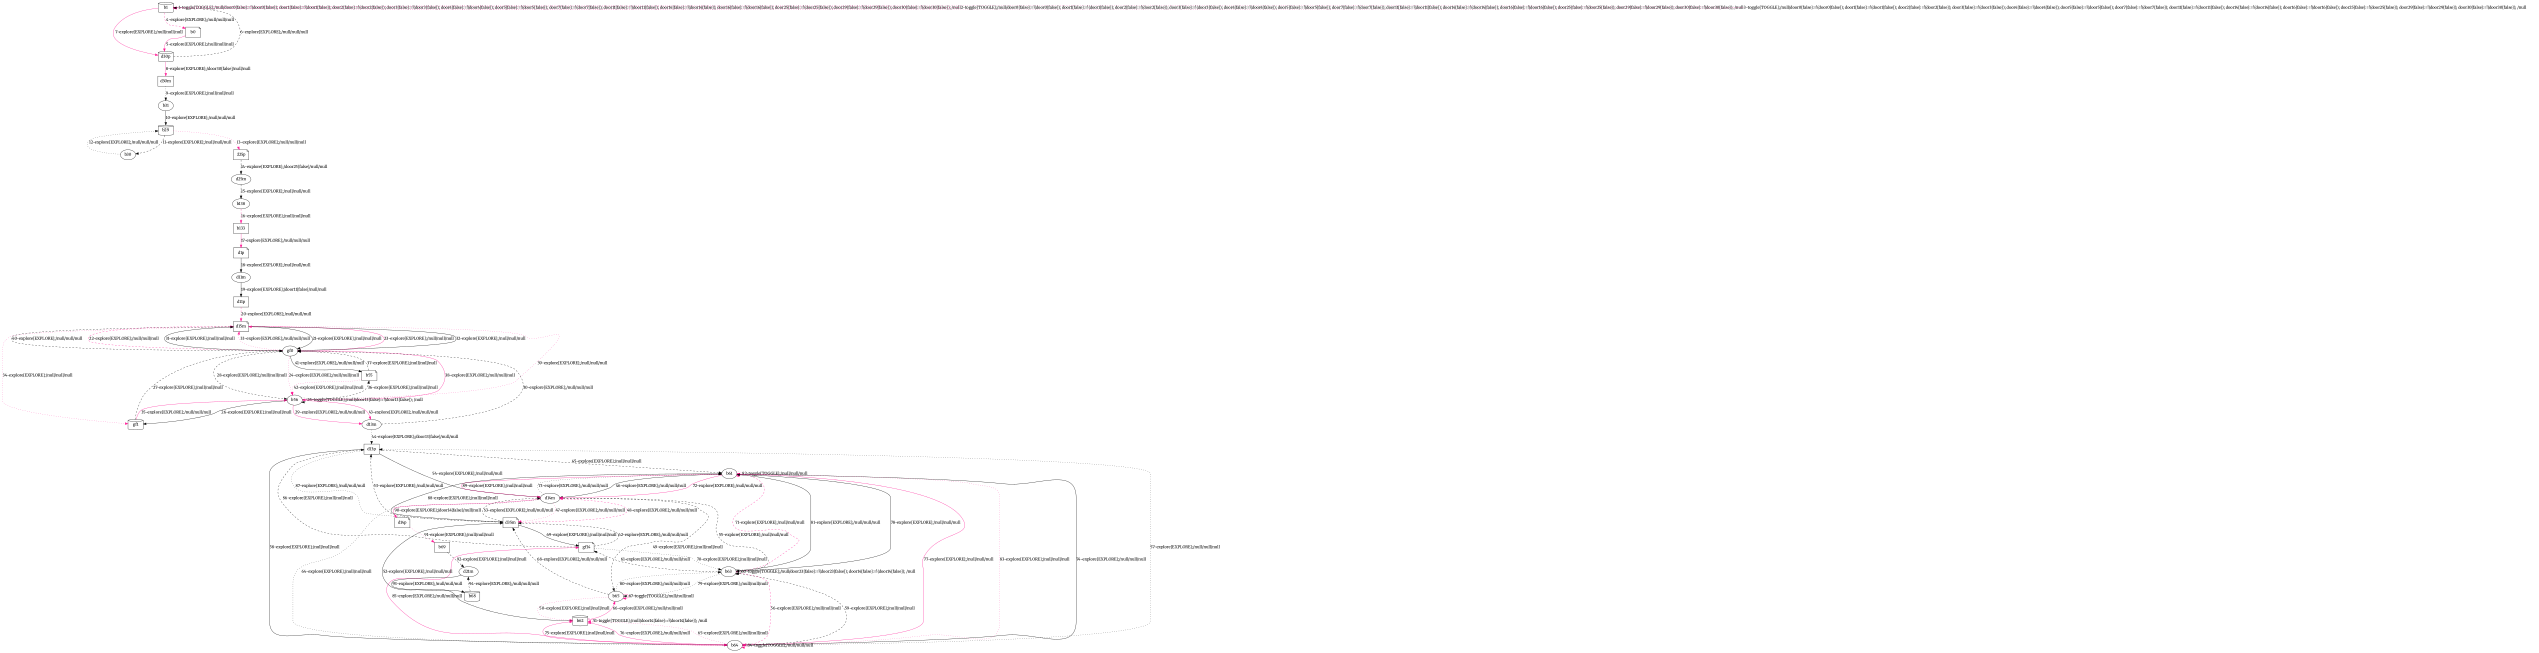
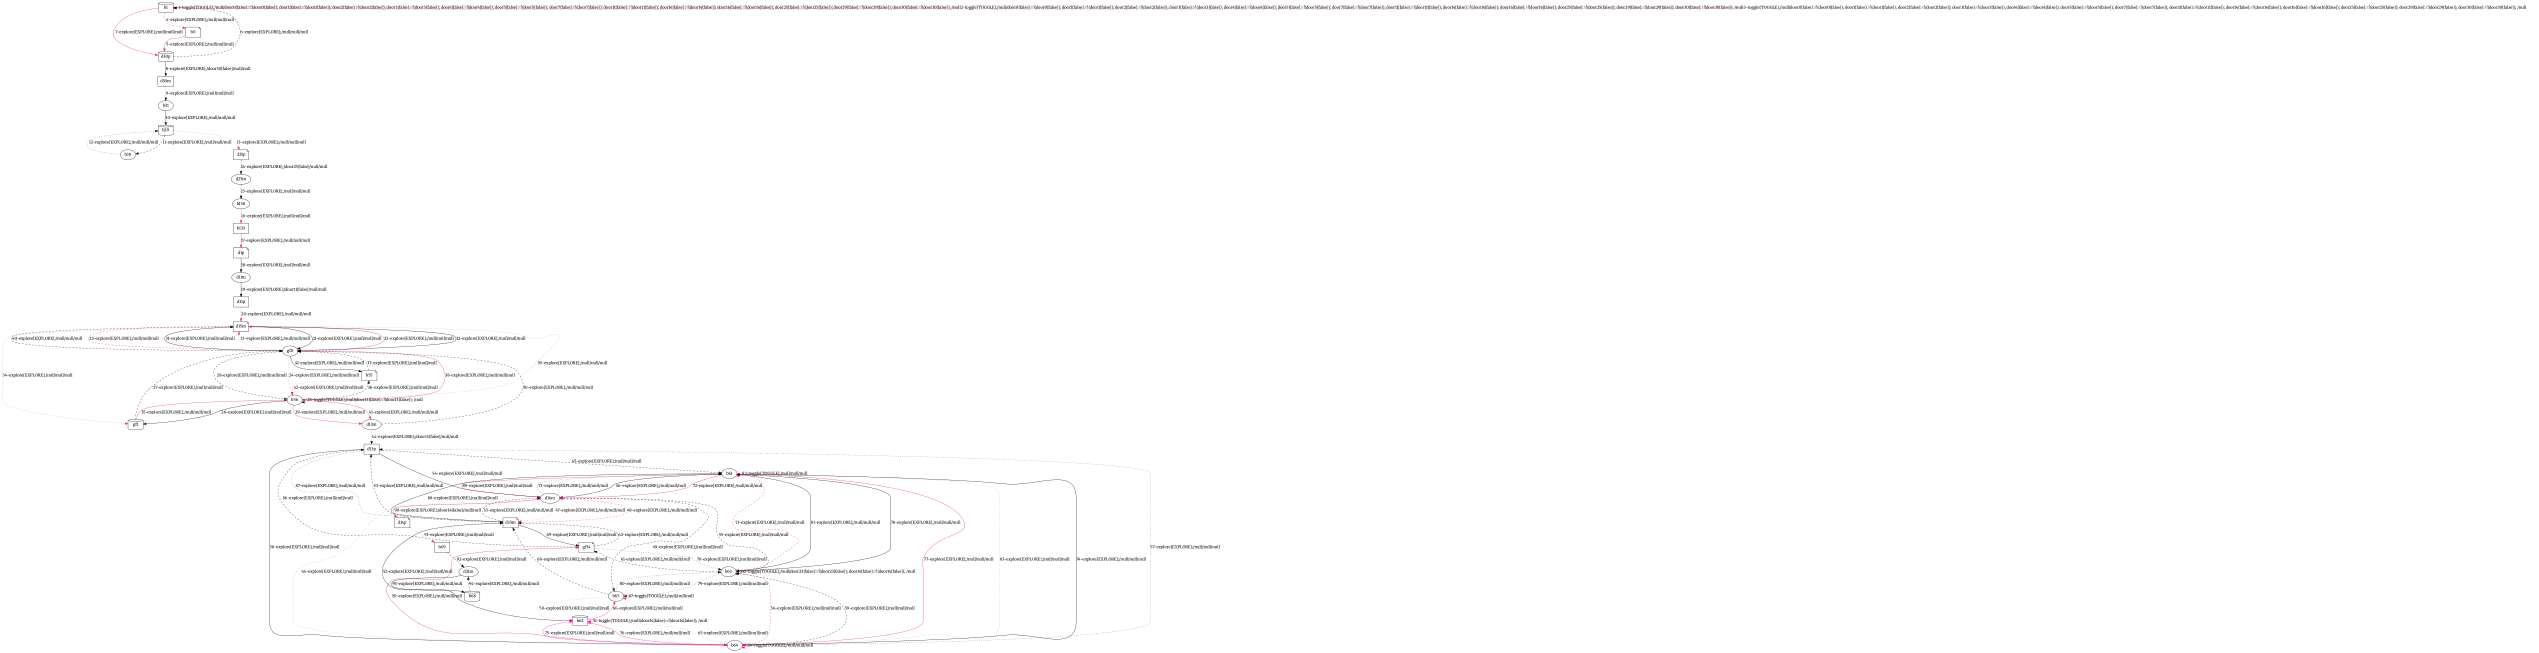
edge "d30p" -> "d30m": color deeppink -> black
edge "d14m" -> "b64": color black -> deeppink
